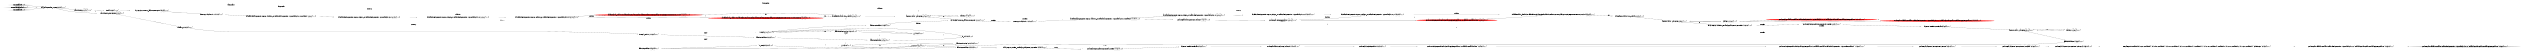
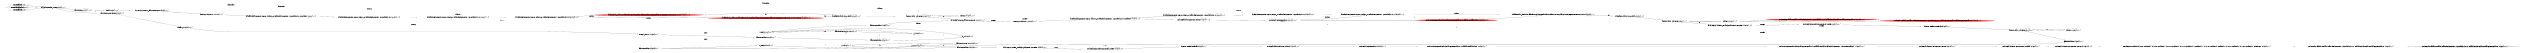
edge "i < numToAdd@@@11@@@['0', '0', '1']" -> "i++@@@12@@@['0', '0', '1']": label "numToAdd" -> "true"
